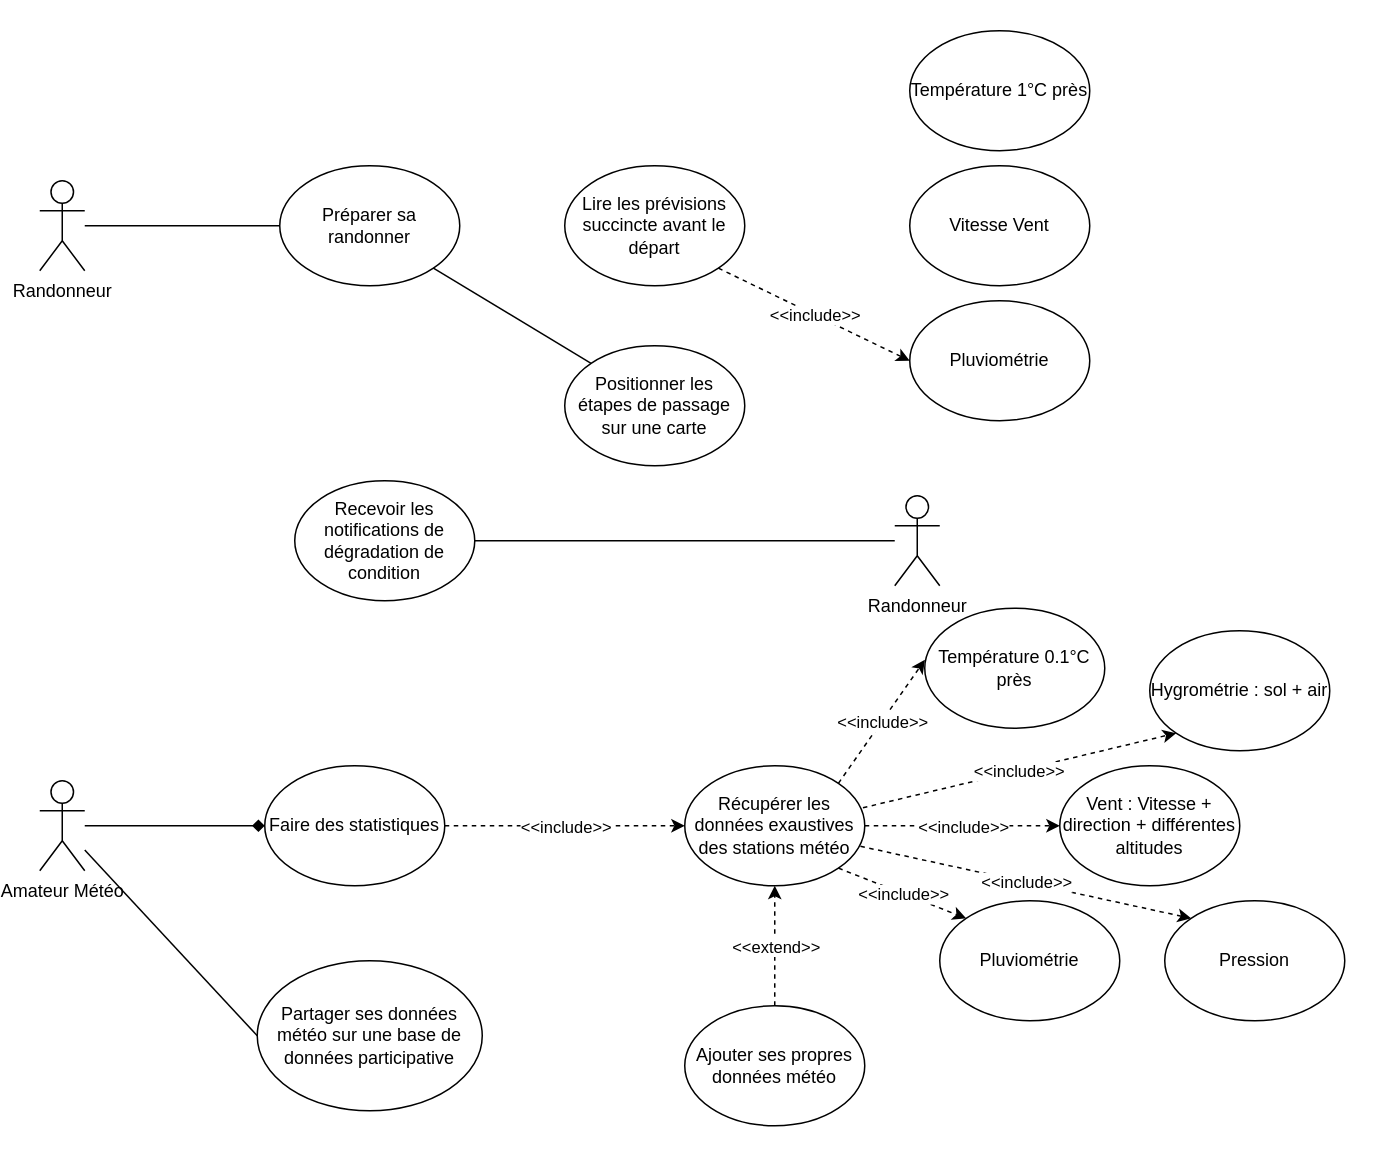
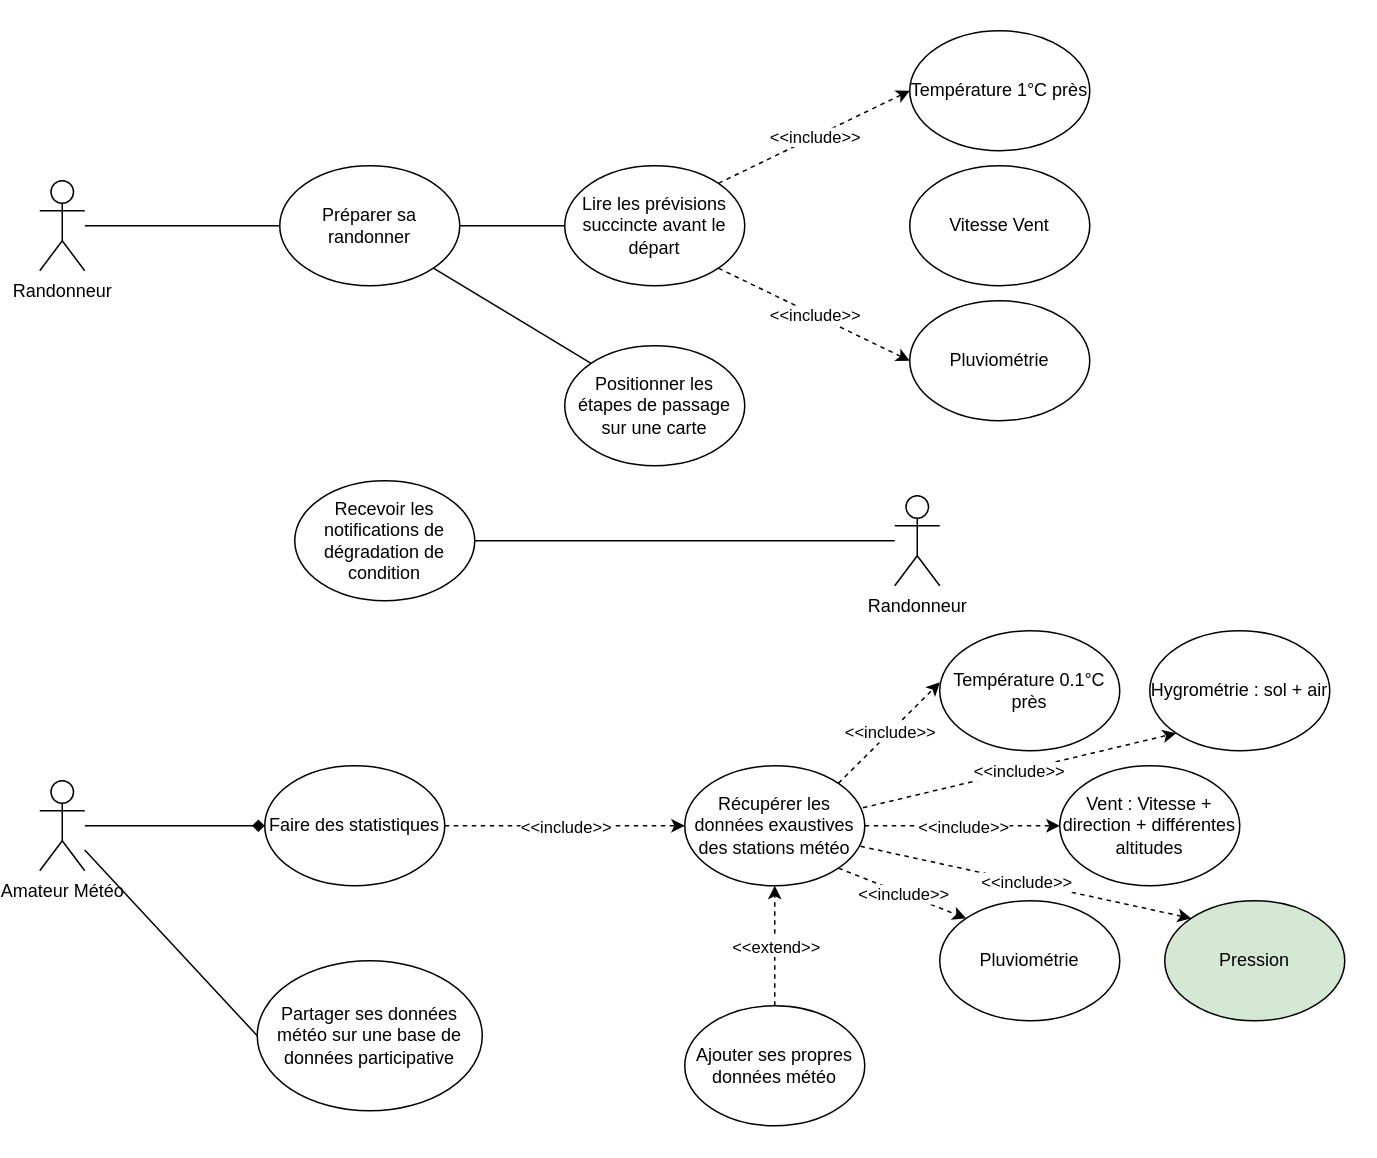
edge "Lire les prévisions succincte avant le départ" -> "Température 1°C près": added, label "<<include>>"
edge "Préparer sa randonner" -- "Lire les prévisions succincte avant le départ": added
node "Température 0.1°C près": moved (1015, 668) -> (1030, 691)
node "Pression": fillcolor #ffffff -> #d5e8d4
